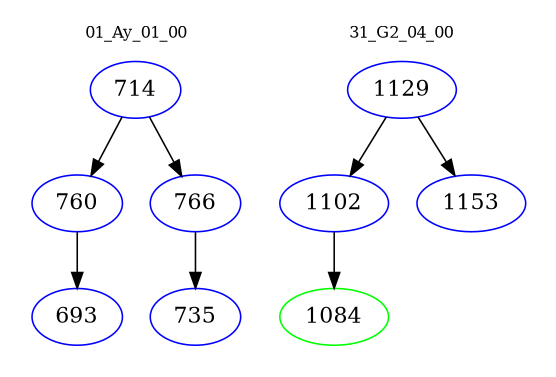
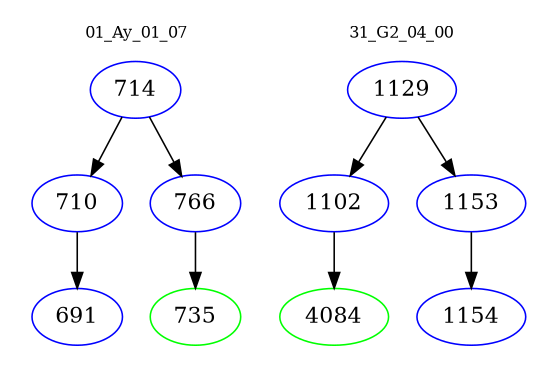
cluster "01_Ay_01_00": label "01_Ay_01_00" -> "01_Ay_01_07"
node "760": label "760" -> "710"
node "693": label "693" -> "691"
node "735": color blue -> green
node "1084": label "1084" -> "4084"
node "1154": added
